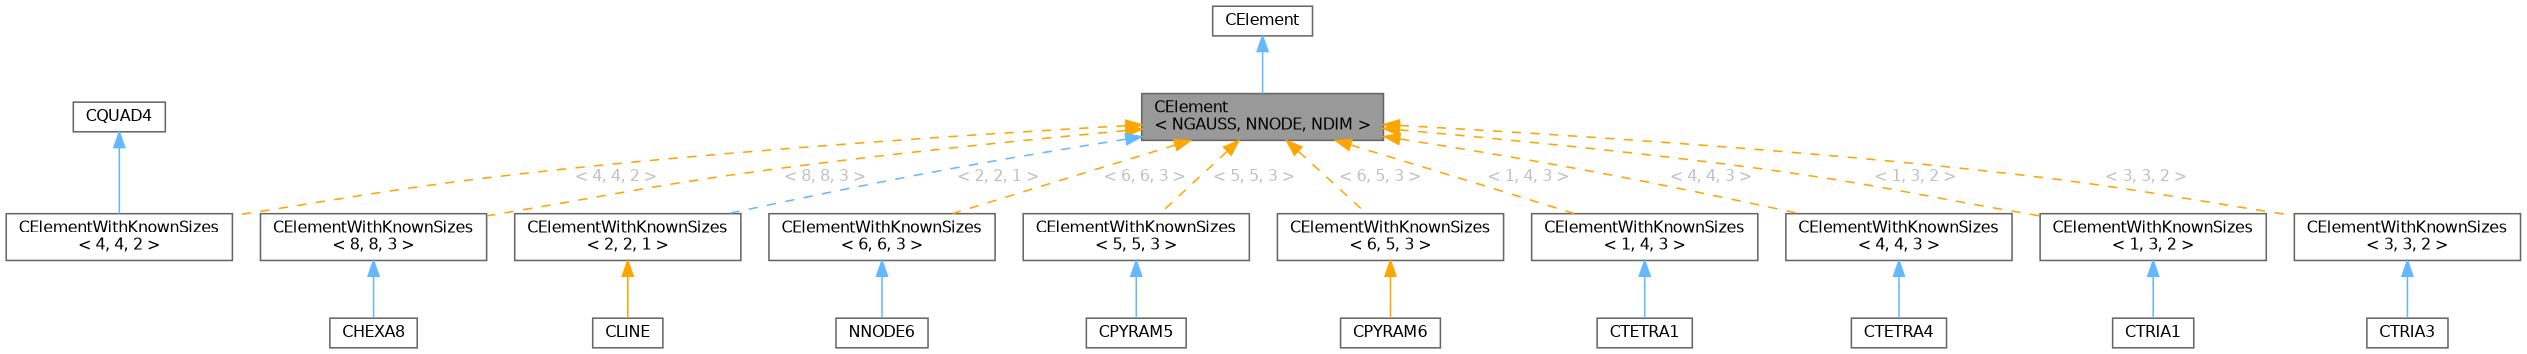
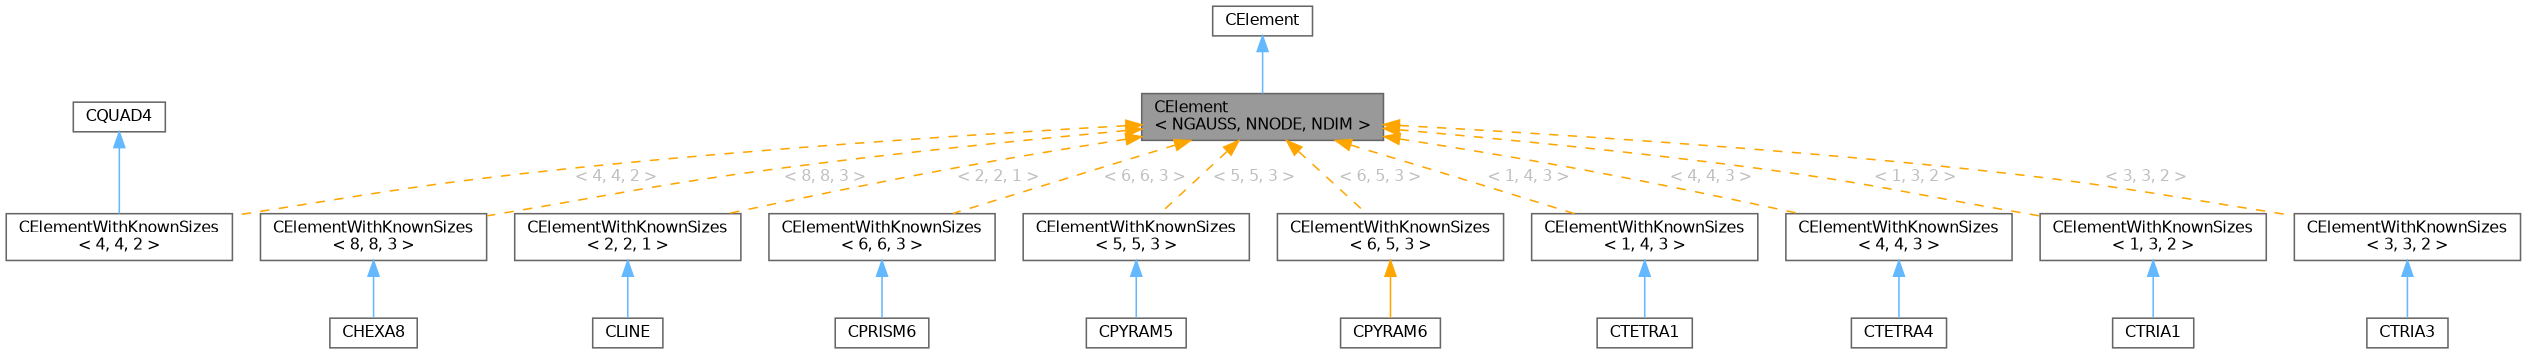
edge "CElementWithKnownSizes < 2, 2, 1 >" -> "CElement < NGAUSS, NNODE, NDIM >": color steelblue1 -> orange
edge "CLINE" -> "CElementWithKnownSizes < 2, 2, 1 >": color orange -> steelblue1
node "NNODE6": label "NNODE6" -> "CPRISM6"
